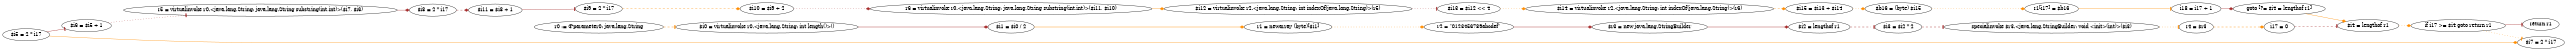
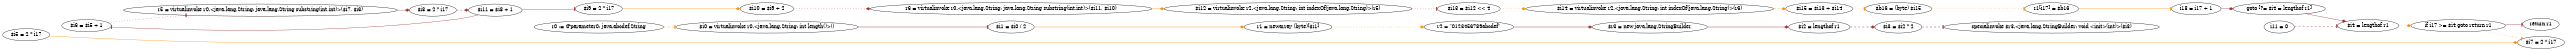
edge "$i9 = 2 * i17" -> "$i10 = $i9 + 2": style dashed -> solid
edge "$i15 = $i13 + $i14" -> "$b16 = (byte) $i15": arrowhead diamond -> tee
edge "$b16 = (byte) $i15" -> "r1[i17] = $b16": arrowhead diamond -> tee
edge "goto [?= $i4 = lengthof r1]" -> "$i4 = lengthof r1": color darkorange -> brown
node "r0 := @parameter0: java.lang.String": label "r0 := @parameter0: java.lang.String" -> "r0 := @parameter0: java.abcdef.String"
edge "$i0 = virtualinvoke r0.<java.lang.String: int length()>()" -> "$i1 = $i0 / 2": arrowhead diamond -> tee
edge "$i2 = lengthof r1" -> "$i3 = $i2 * 2": arrowhead tee -> diamond
node "r4 = $r3": removed
node "i17 = 0": label "i17 = 0" -> "i11 = 0"
edge "$i5 = 2 * i17" -> "$i6 = $i5 + 1": now "$i11 = $i8 + 1" -> "$i6 = $i5 + 1"
